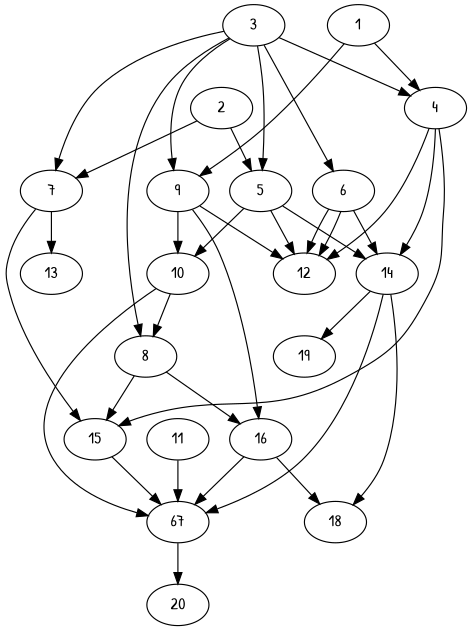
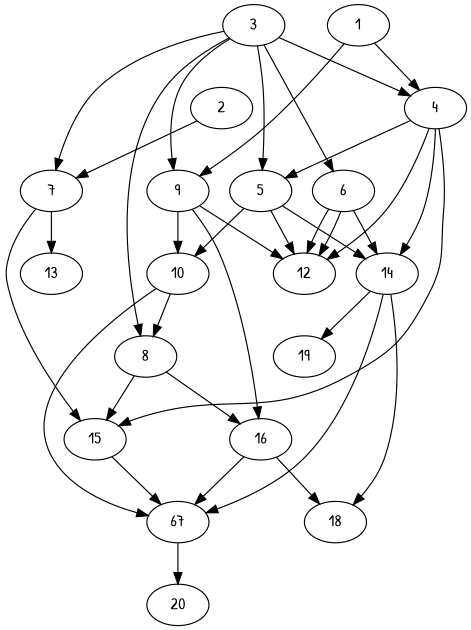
edge "2" -> "5": now "4" -> "5"
node "11": removed
